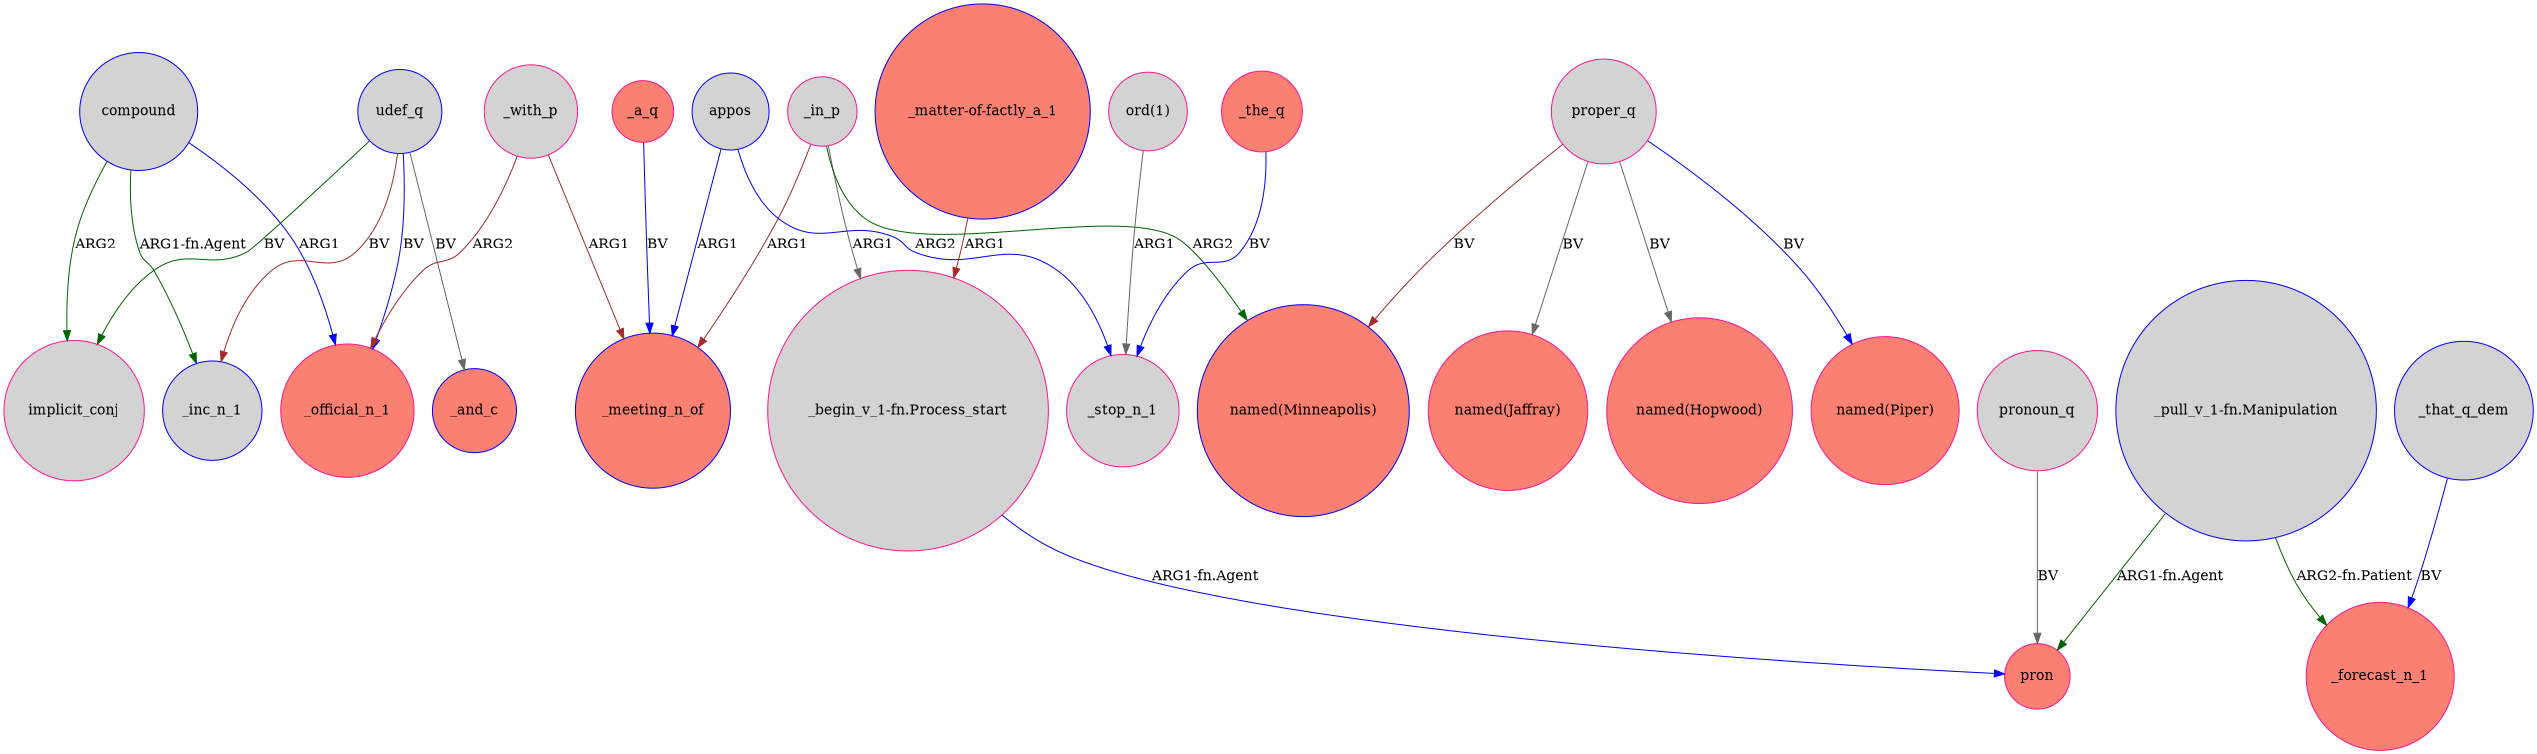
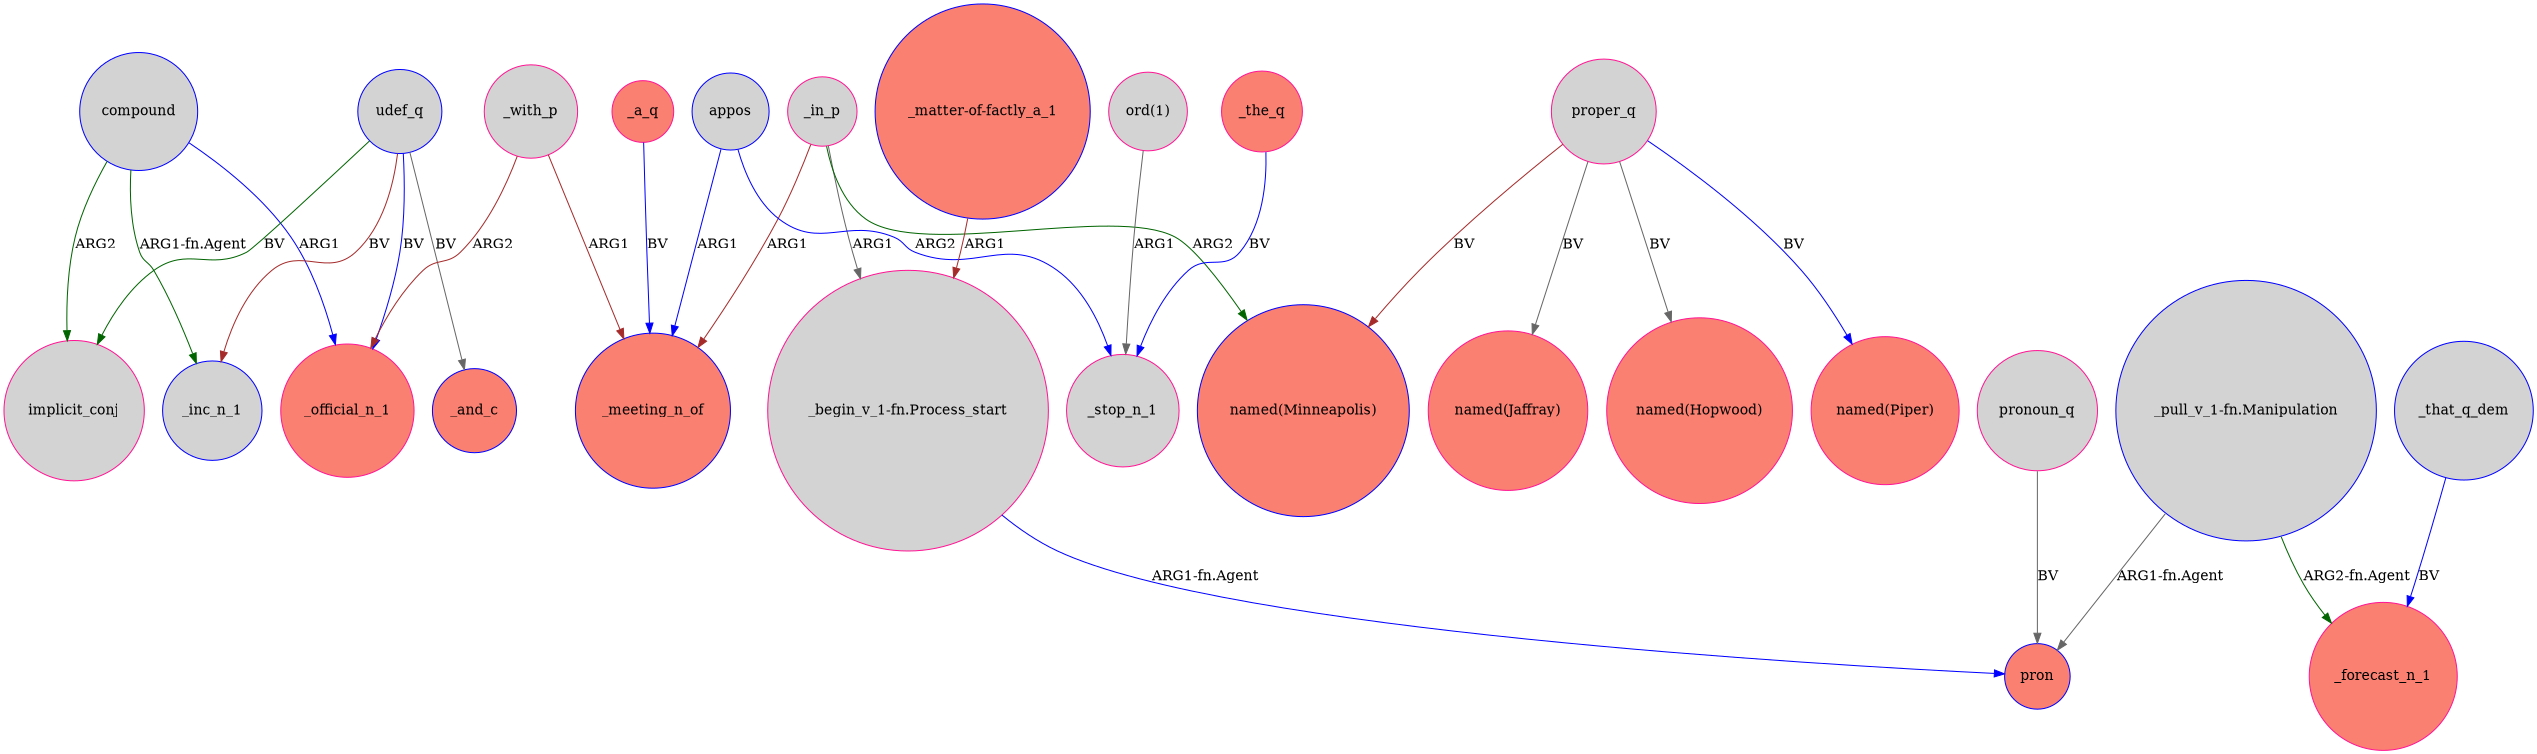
edge "_pull_v_1-fn.Manipulation" -> "_forecast_n_1": label "ARG2-fn.Patient" -> "ARG2-fn.Agent"
edge "_pull_v_1-fn.Manipulation" -> "pron": color darkgreen -> gray40
node "pron": color deeppink -> blue
